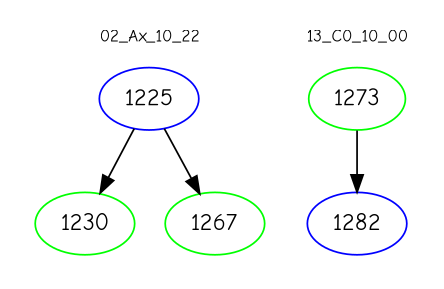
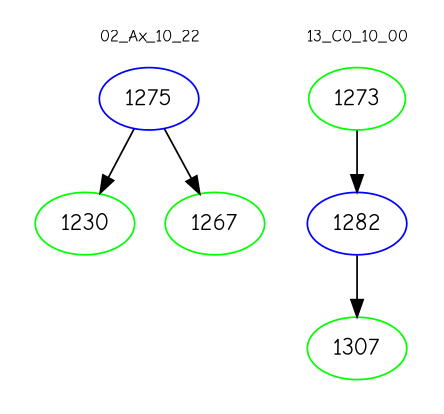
node "1225": label "1225" -> "1275"
node "1307": added
